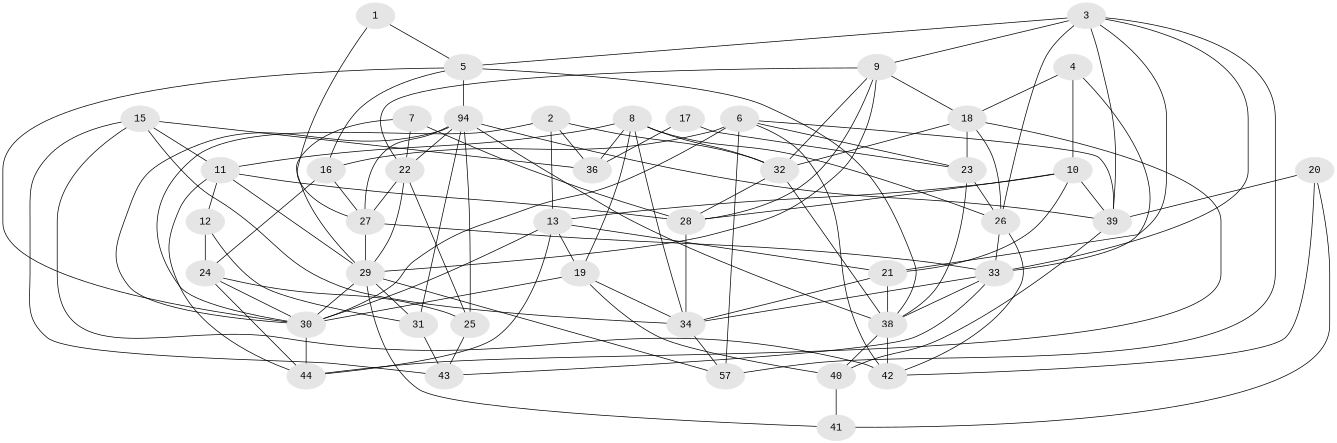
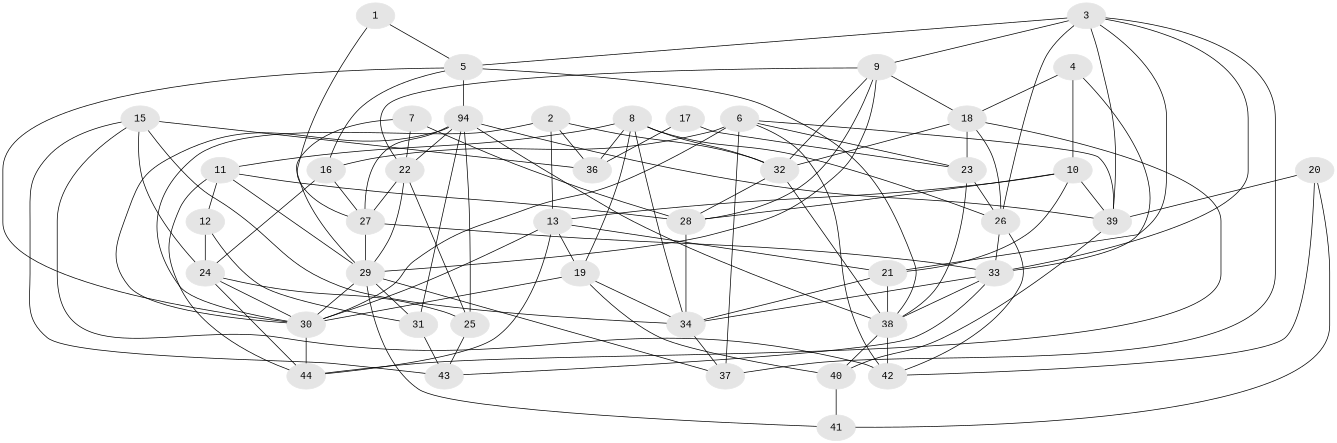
edge "15" -- "11": now "15" -- "24"
node "57": label "57" -> "37"
